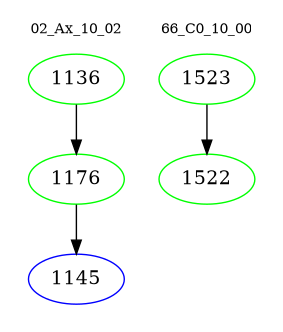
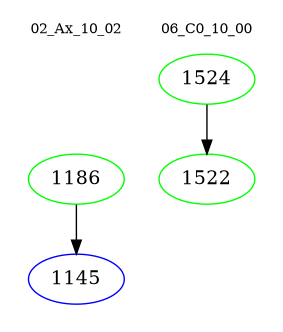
cluster "66_C0_10_00": label "66_C0_10_00" -> "06_C0_10_00"
node "1136": removed
node "1523": label "1523" -> "1524"
node "1176": label "1176" -> "1186"
